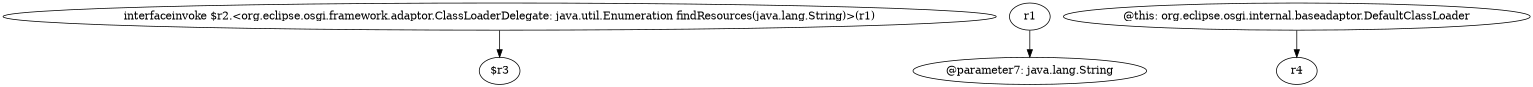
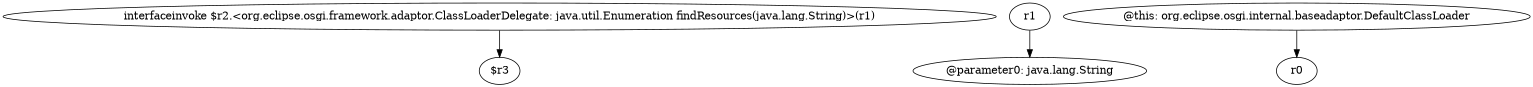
node "@parameter7: java.lang.String": label "@parameter7: java.lang.String" -> "@parameter0: java.lang.String"
node "r4": label "r4" -> "r0"
